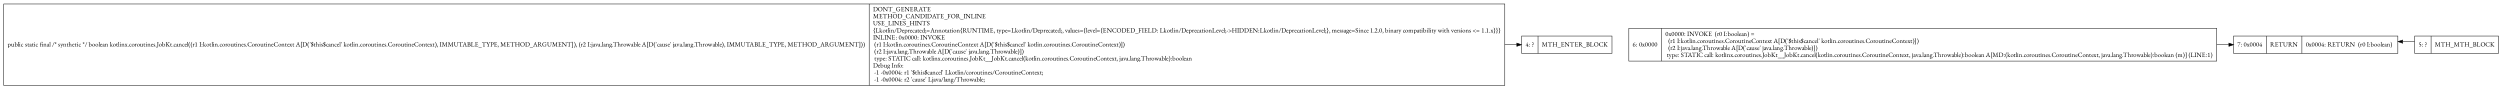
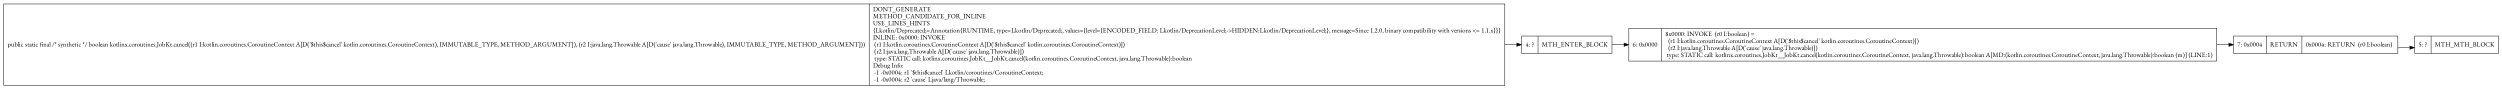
node "6: 0x0000": text "0x0000: INVOKE  (r0 I:boolean) =" -> "8x0000: INVOKE  (r0 I:boolean) ="
edge "5: ?" -> "7: 0x0004": reversed
edge "4: ?" -> "6: 0x0000": added
